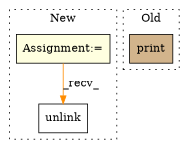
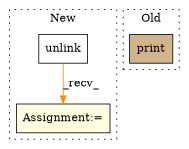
edge "Assignment:=" -> "unlink": reversed
